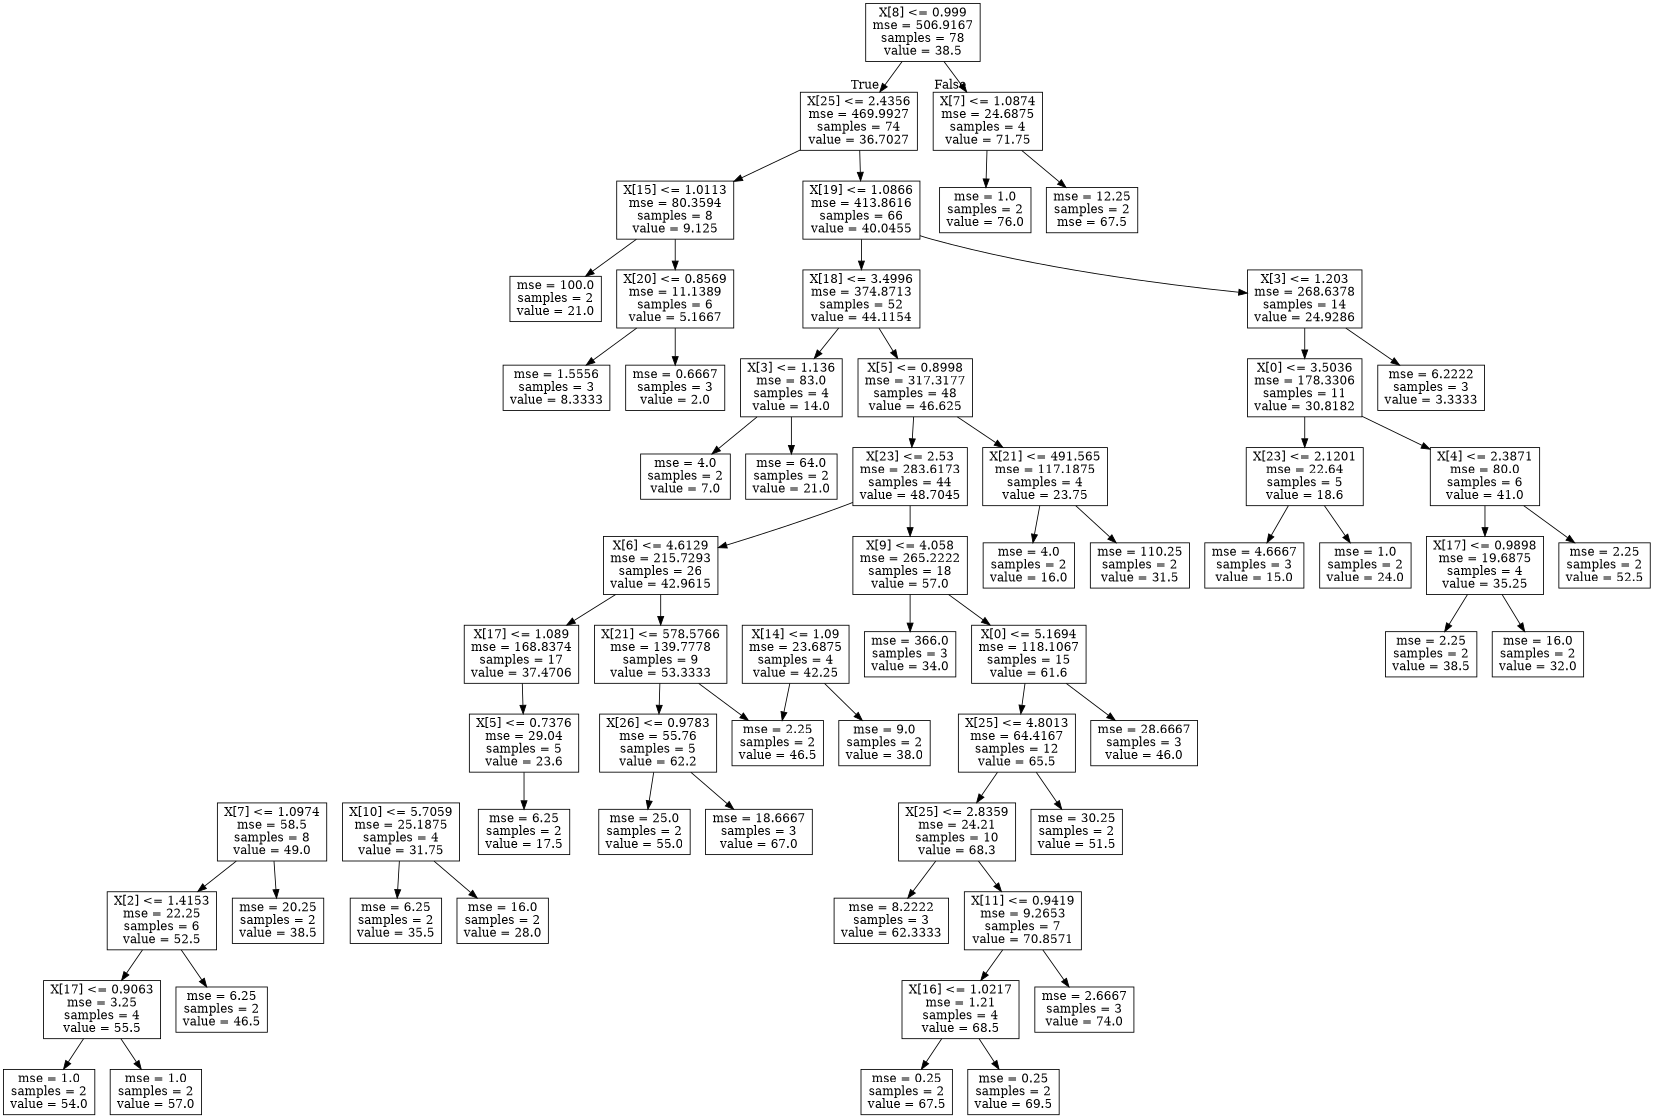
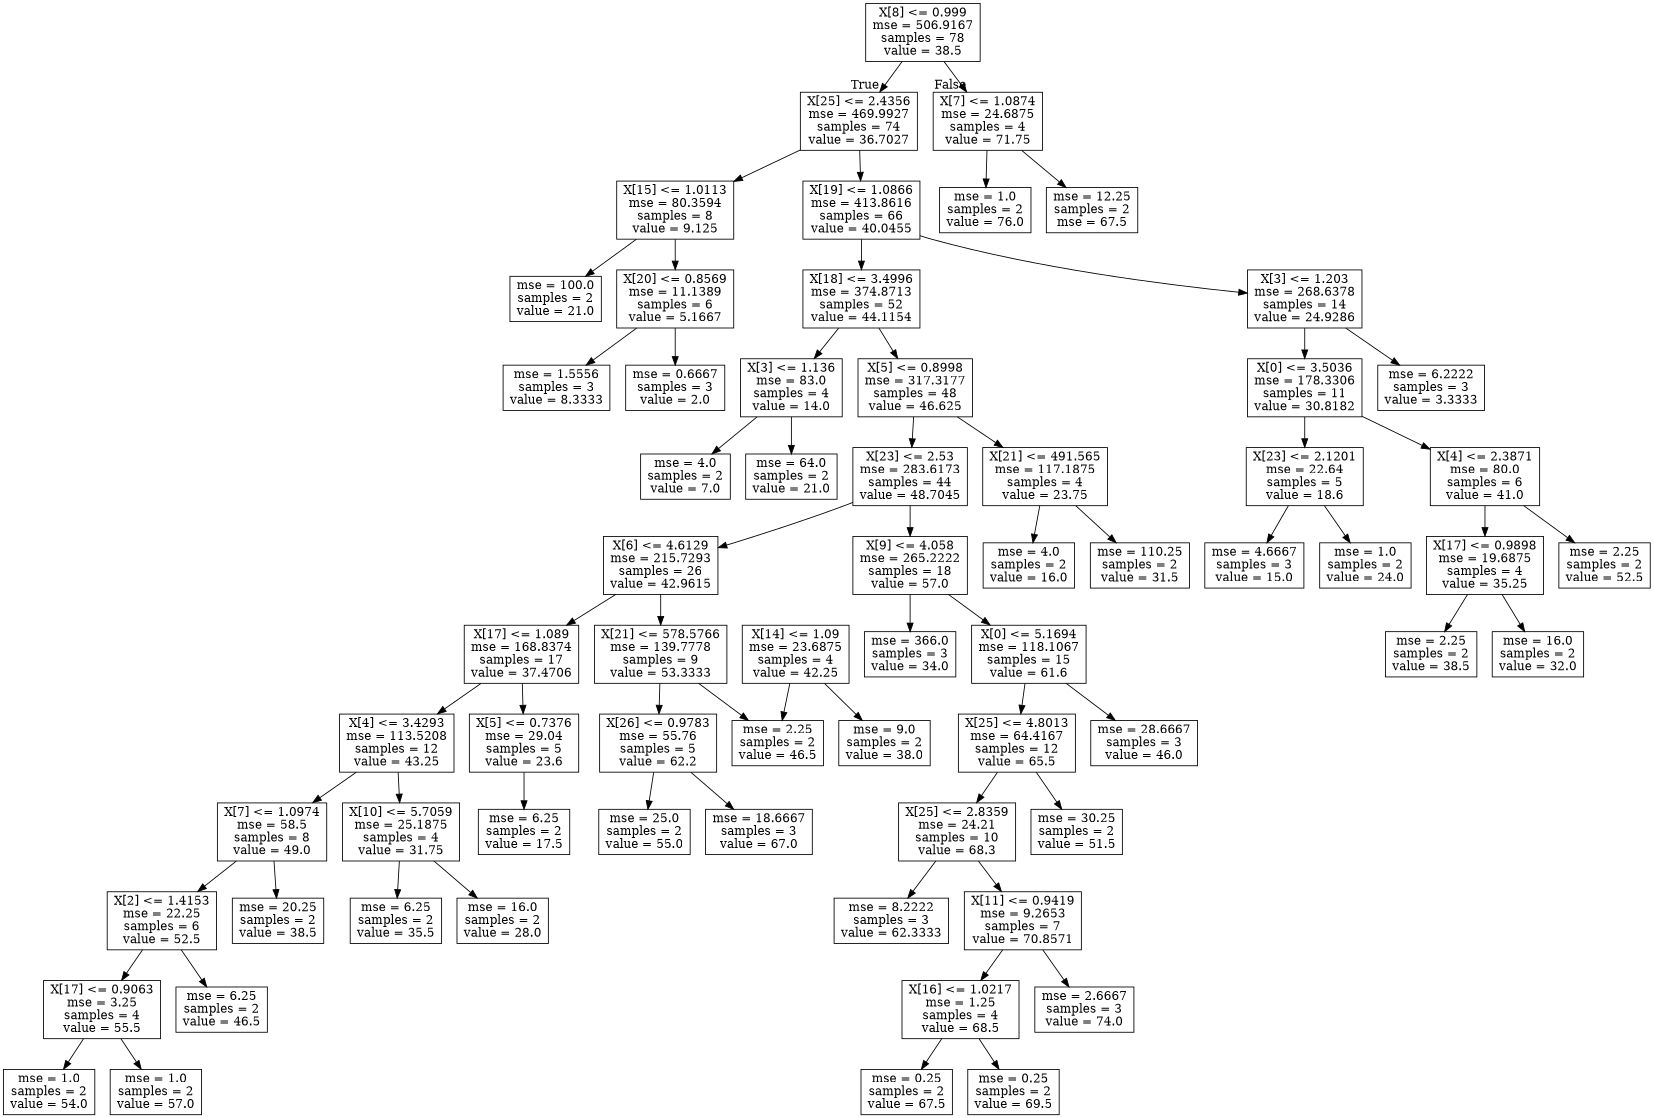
node "X[4] <= 3.4293 mse = 113.5208 samples = 12 value = 43.25": added
node "X[16] <= 1.0217 mse = 1.21 samples = 4 value = 68.5": label "X[16] <= 1.0217 mse = 1.21 samples = 4 value = 68.5" -> "X[16] <= 1.0217 mse = 1.25 samples = 4 value = 68.5"
